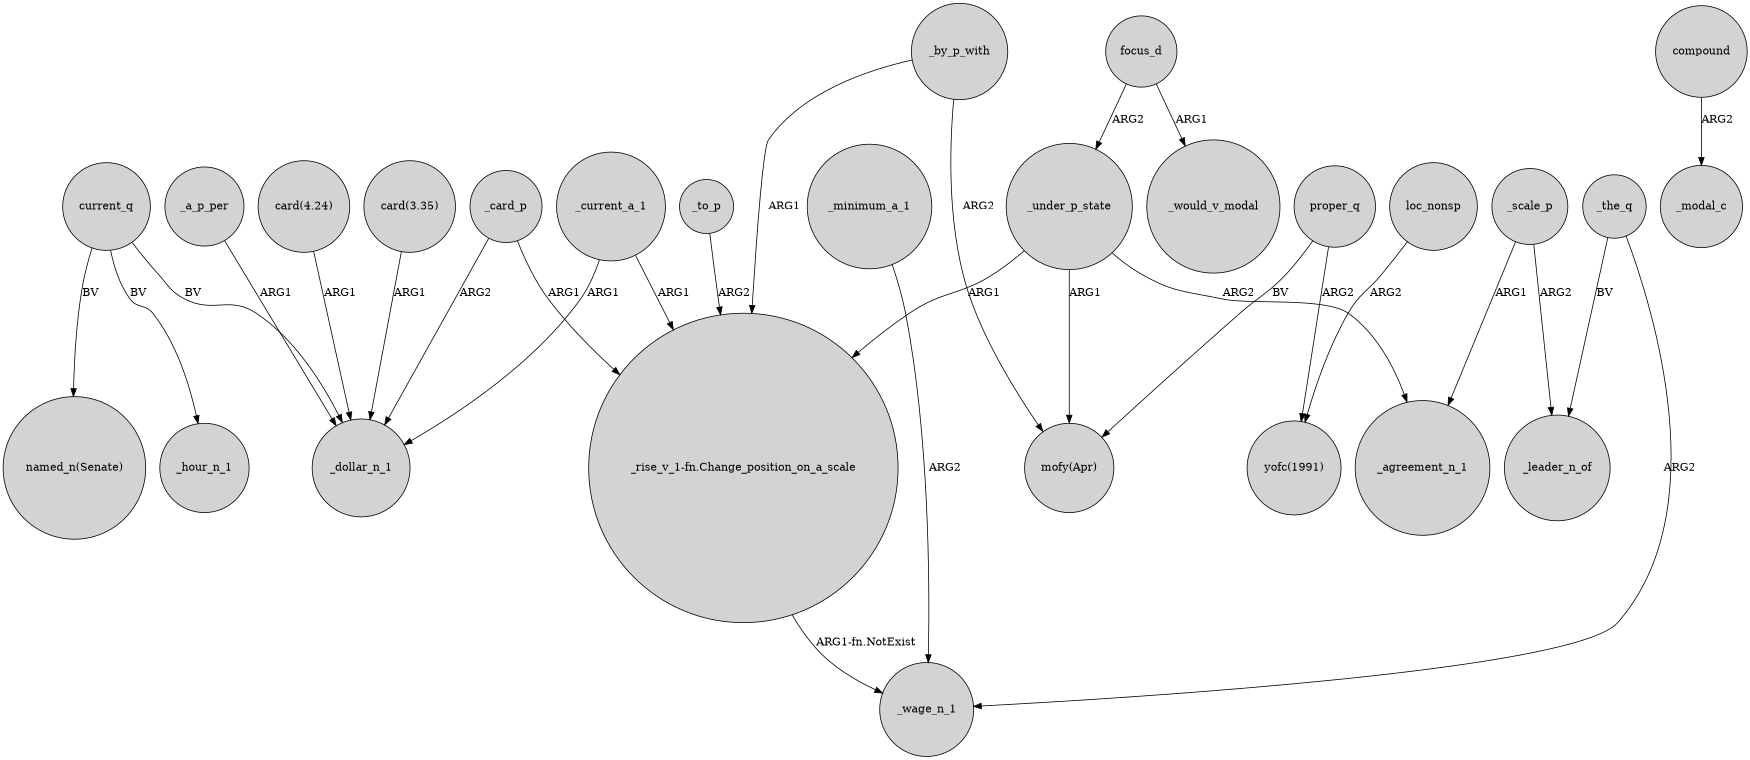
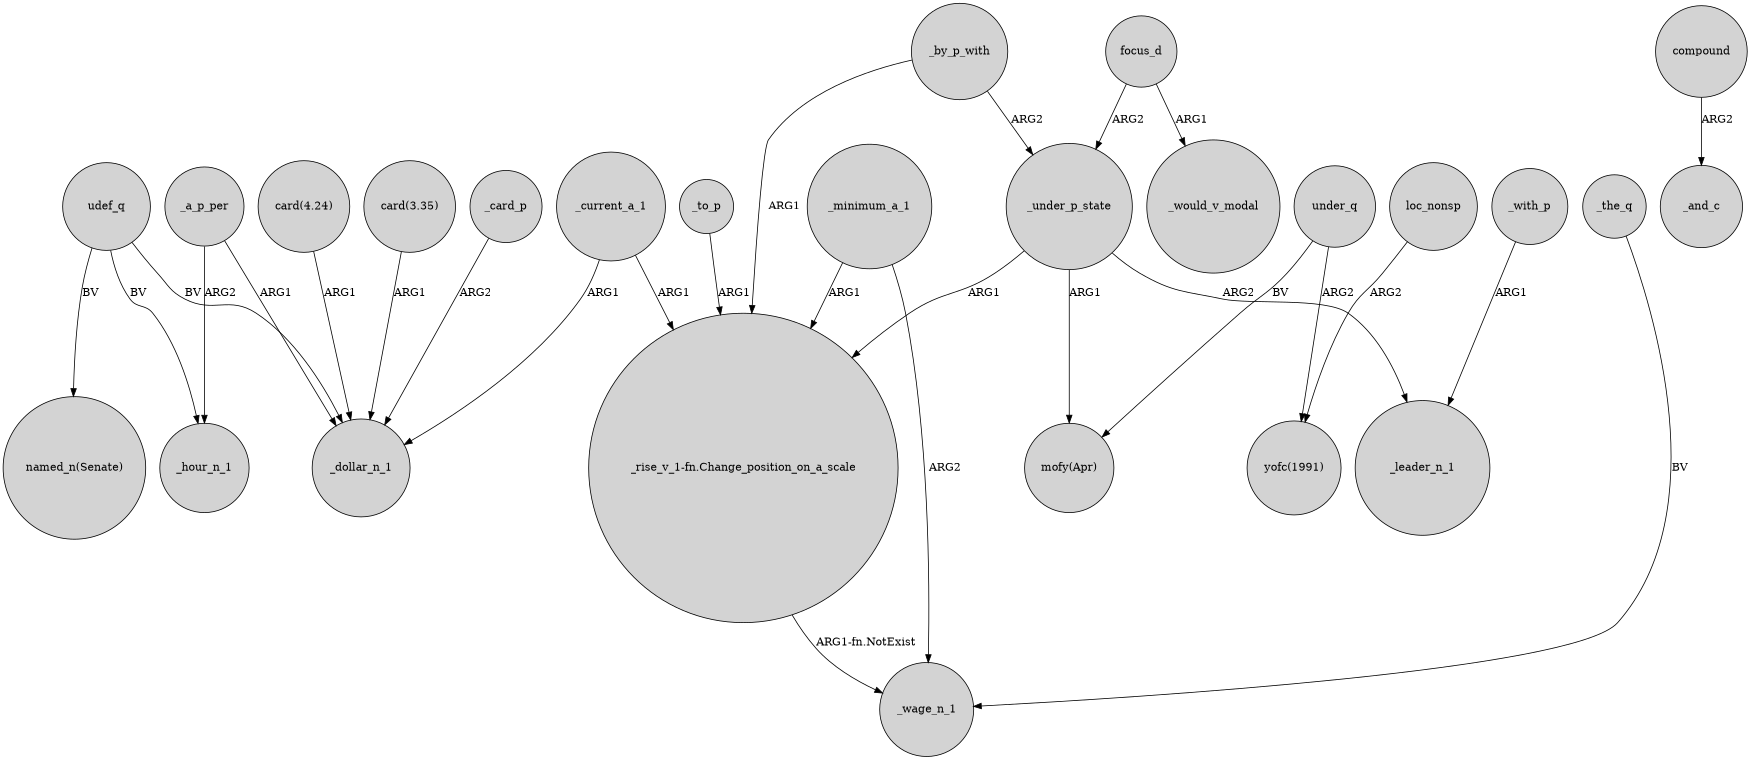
node "current_q": label "current_q" -> "udef_q"
node "proper_q": label "proper_q" -> "under_q"
node "_scale_p": label "_scale_p" -> "_with_p"
node "_modal_c": label "_modal_c" -> "_and_c"
edge "_by_p_with" -> "mofy(Apr)": now "_by_p_with" -> "_under_p_state"
edge "_to_p" -> "_rise_v_1-fn.Change_position_on_a_scale": label "ARG2" -> "ARG1"
edge "_card_p" -> "_rise_v_1-fn.Change_position_on_a_scale": now "_minimum_a_1" -> "_rise_v_1-fn.Change_position_on_a_scale"
edge "_a_p_per" -> "_hour_n_1": added, label "ARG2"
node "_agreement_n_1": label "_agreement_n_1" -> "_leader_n_1"
node "_leader_n_of": removed
edge "_the_q" -> "_wage_n_1": label "ARG2" -> "BV"
